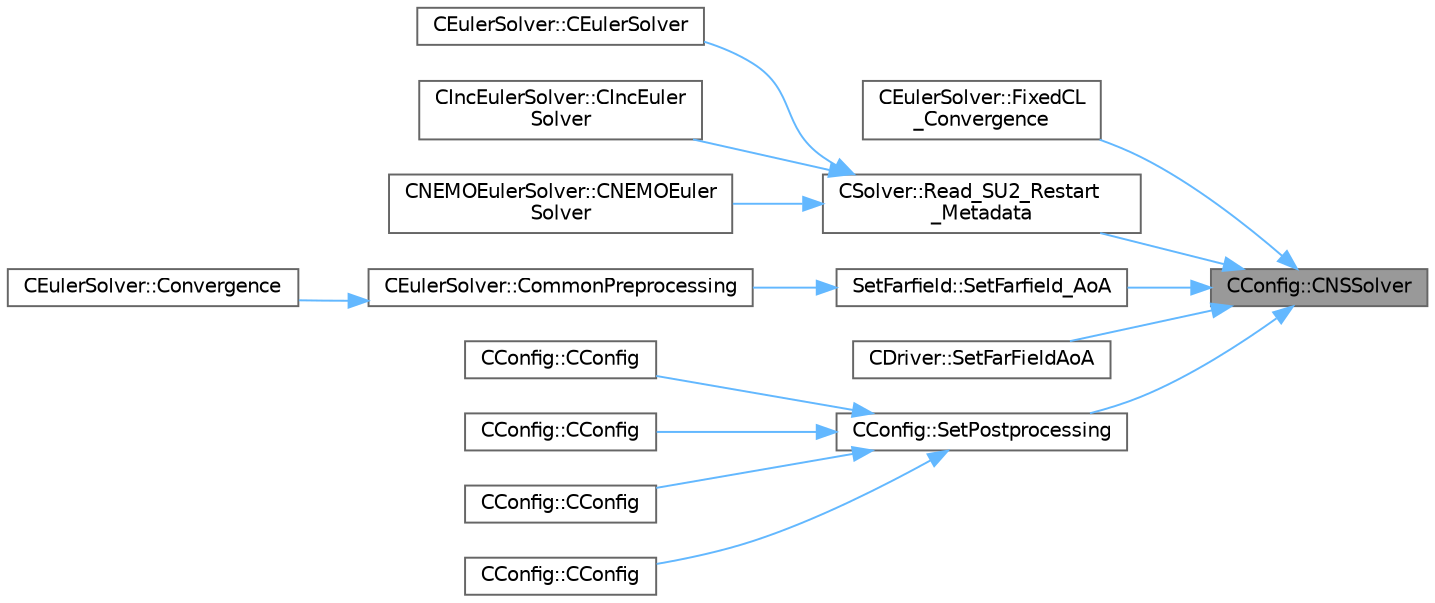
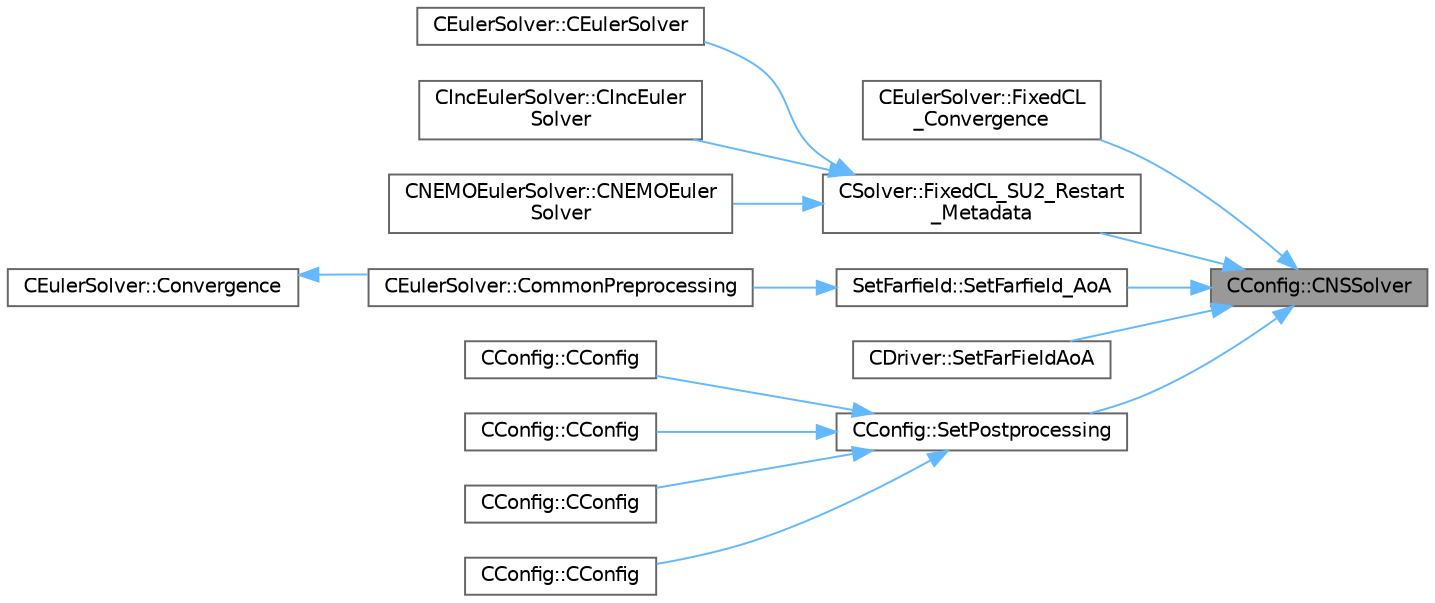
node "CSolver::Read_SU2_Restart _Metadata": label "CSolver::Read_SU2_Restart _Metadata" -> "CSolver::FixedCL_SU2_Restart _Metadata"
edge "CEulerSolver::Convergence" -> "CEulerSolver::CommonPreprocessing": reversed
